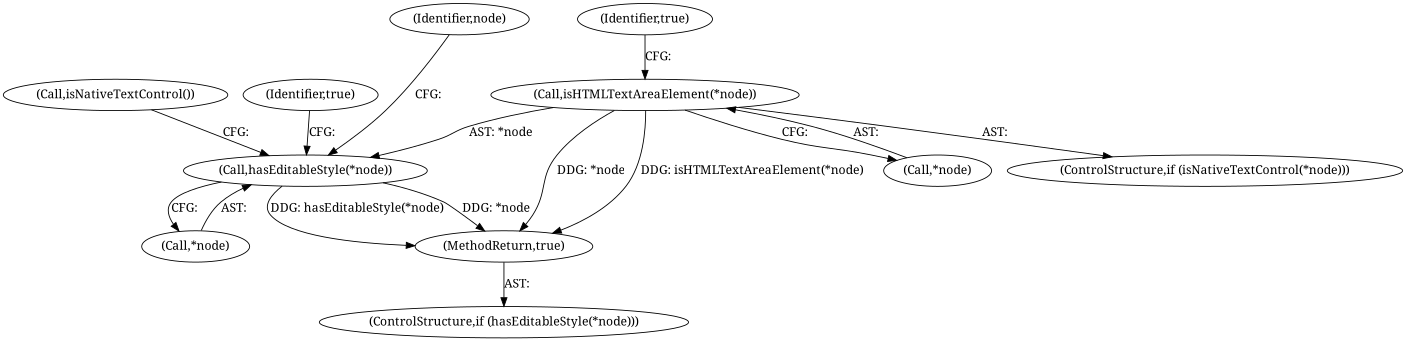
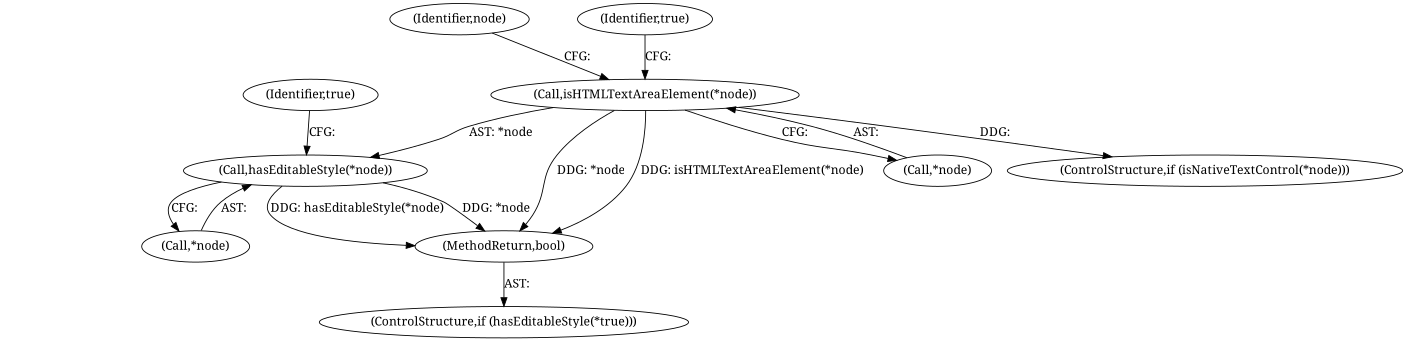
node "(Call,isNativeTextControl())": removed
edge "(Identifier,node)" -> "(Call,hasEditableStyle(*node))": now "(Identifier,node)" -> "(Call,isHTMLTextAreaElement(*node))"
edge "(Call,isHTMLTextAreaElement(*node))" -> "(ControlStructure,if (isNativeTextControl(*node)))": label "AST: " -> "DDG: "
node "(MethodReturn,true)": label "(MethodReturn,true)" -> "(MethodReturn,bool)"
node "(ControlStructure,if (hasEditableStyle(*node)))": label "(ControlStructure,if (hasEditableStyle(*node)))" -> "(ControlStructure,if (hasEditableStyle(*true)))"
